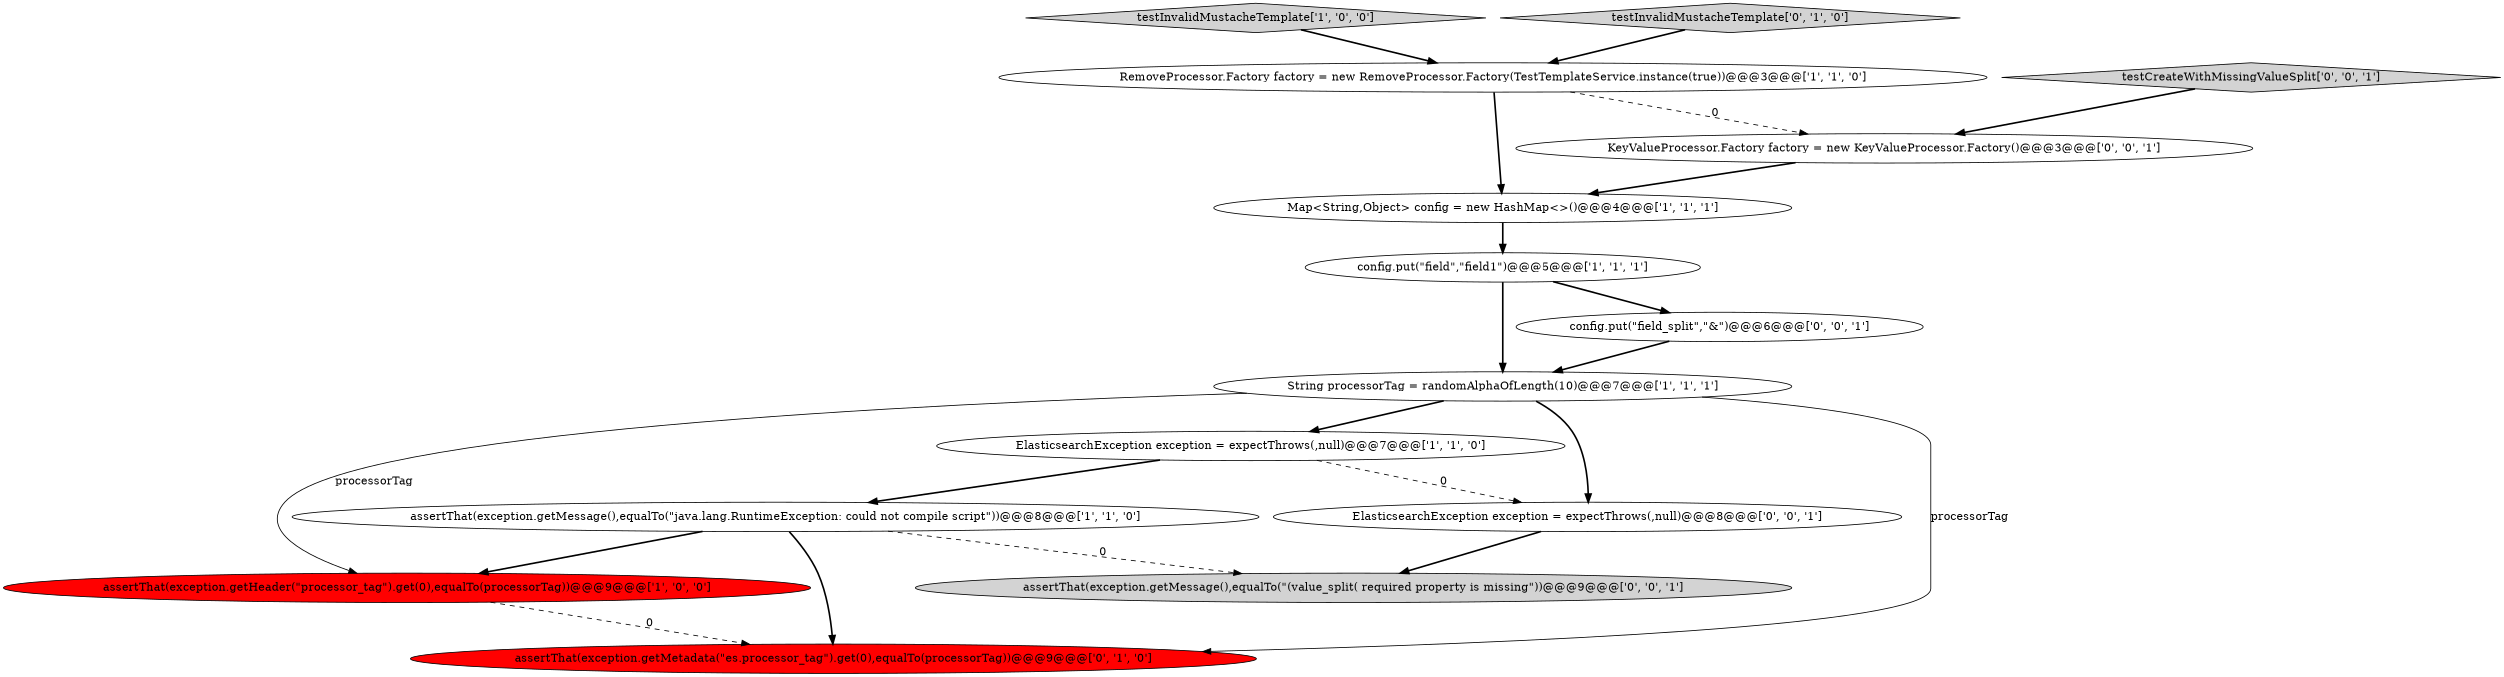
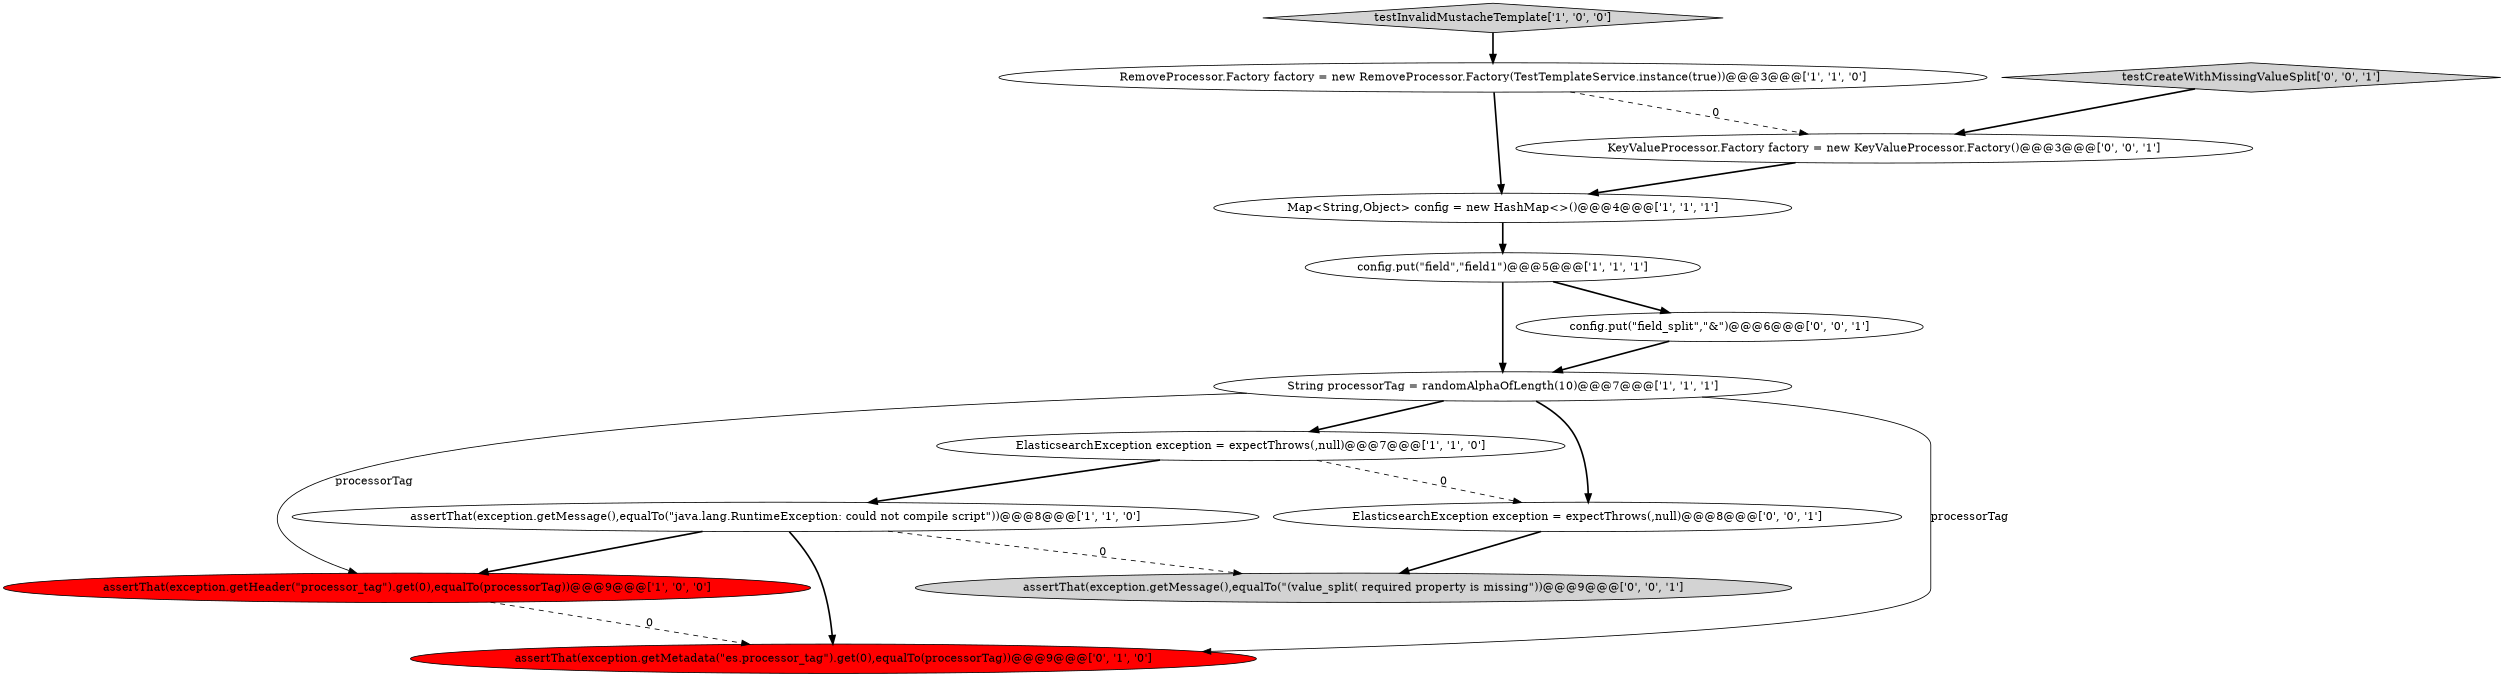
node "testInvalidMustacheTemplate['0', '1', '0']": removed
